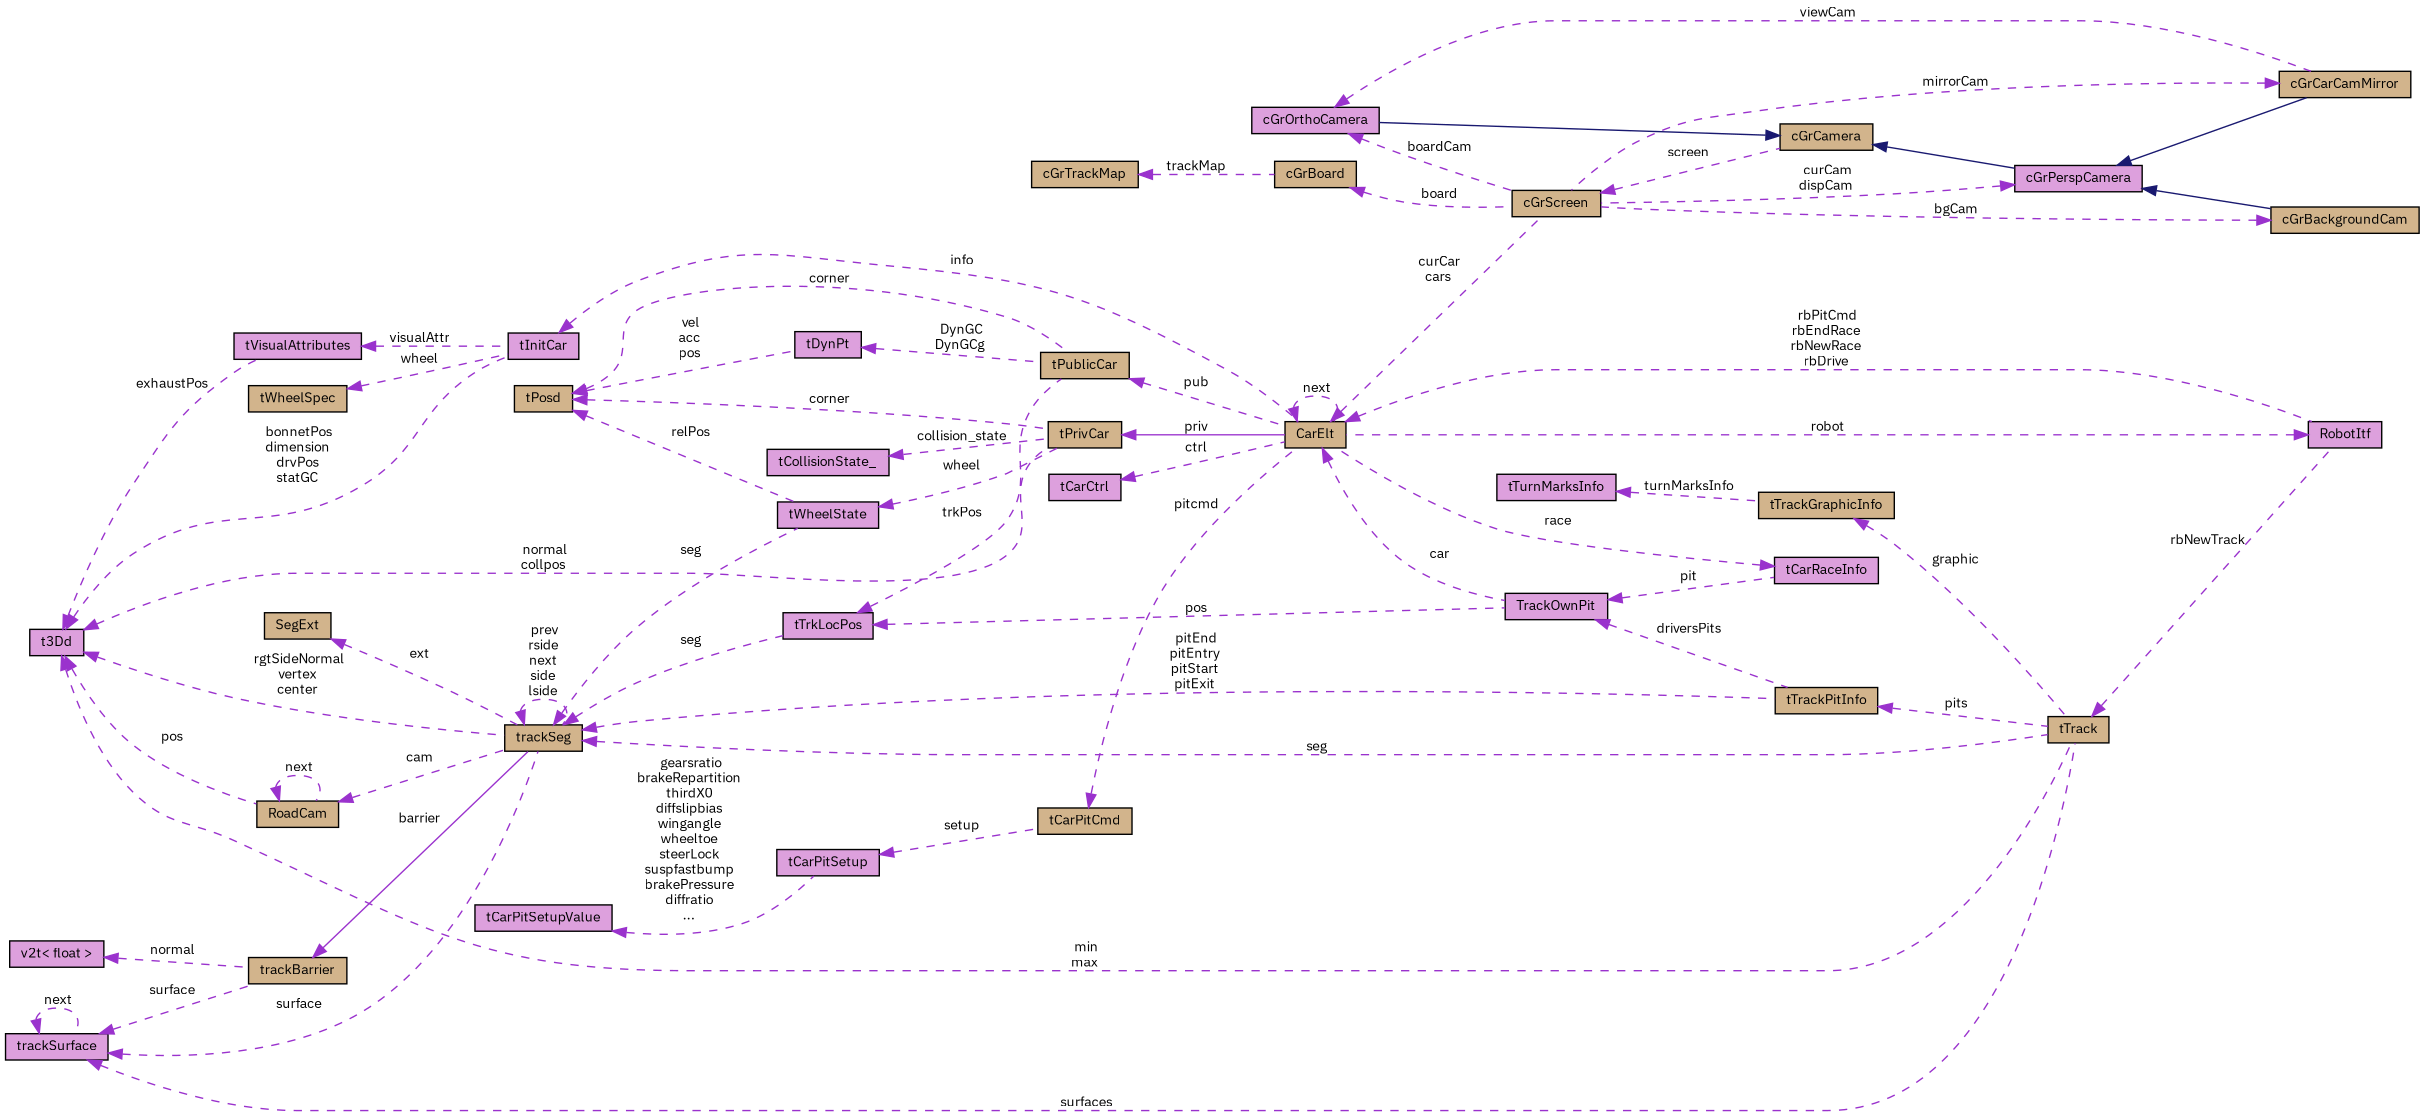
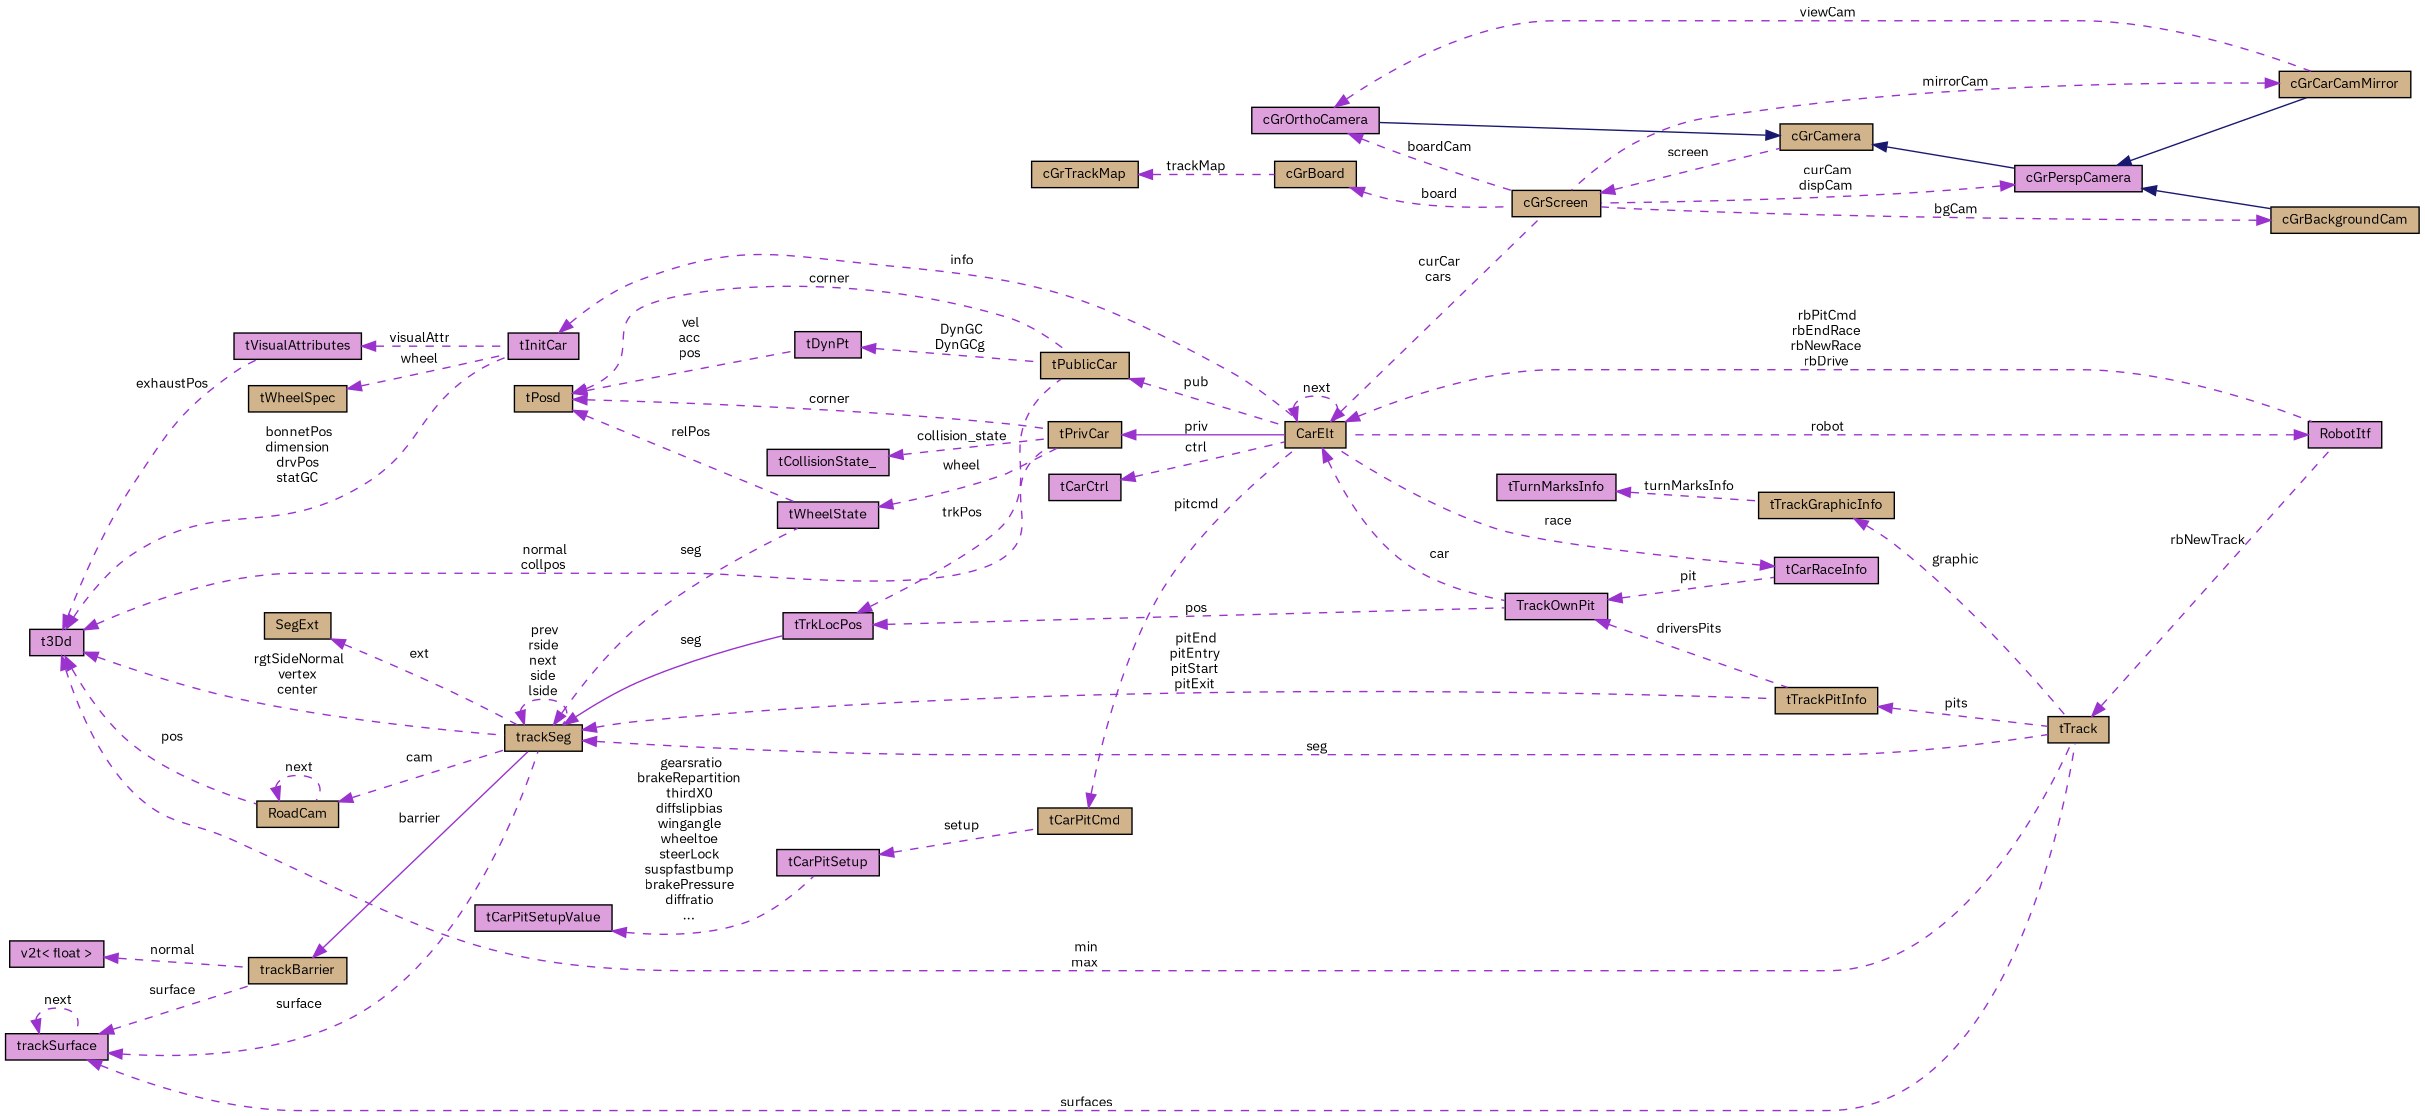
edge "tTrkLocPos" -> "trackSeg": style dashed -> solid
